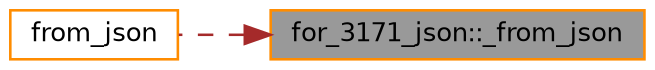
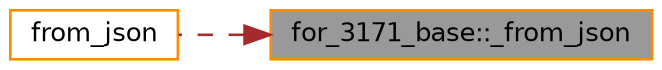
node "for_3171_json::_from_json": label "for_3171_json::_from_json" -> "for_3171_base::_from_json"
